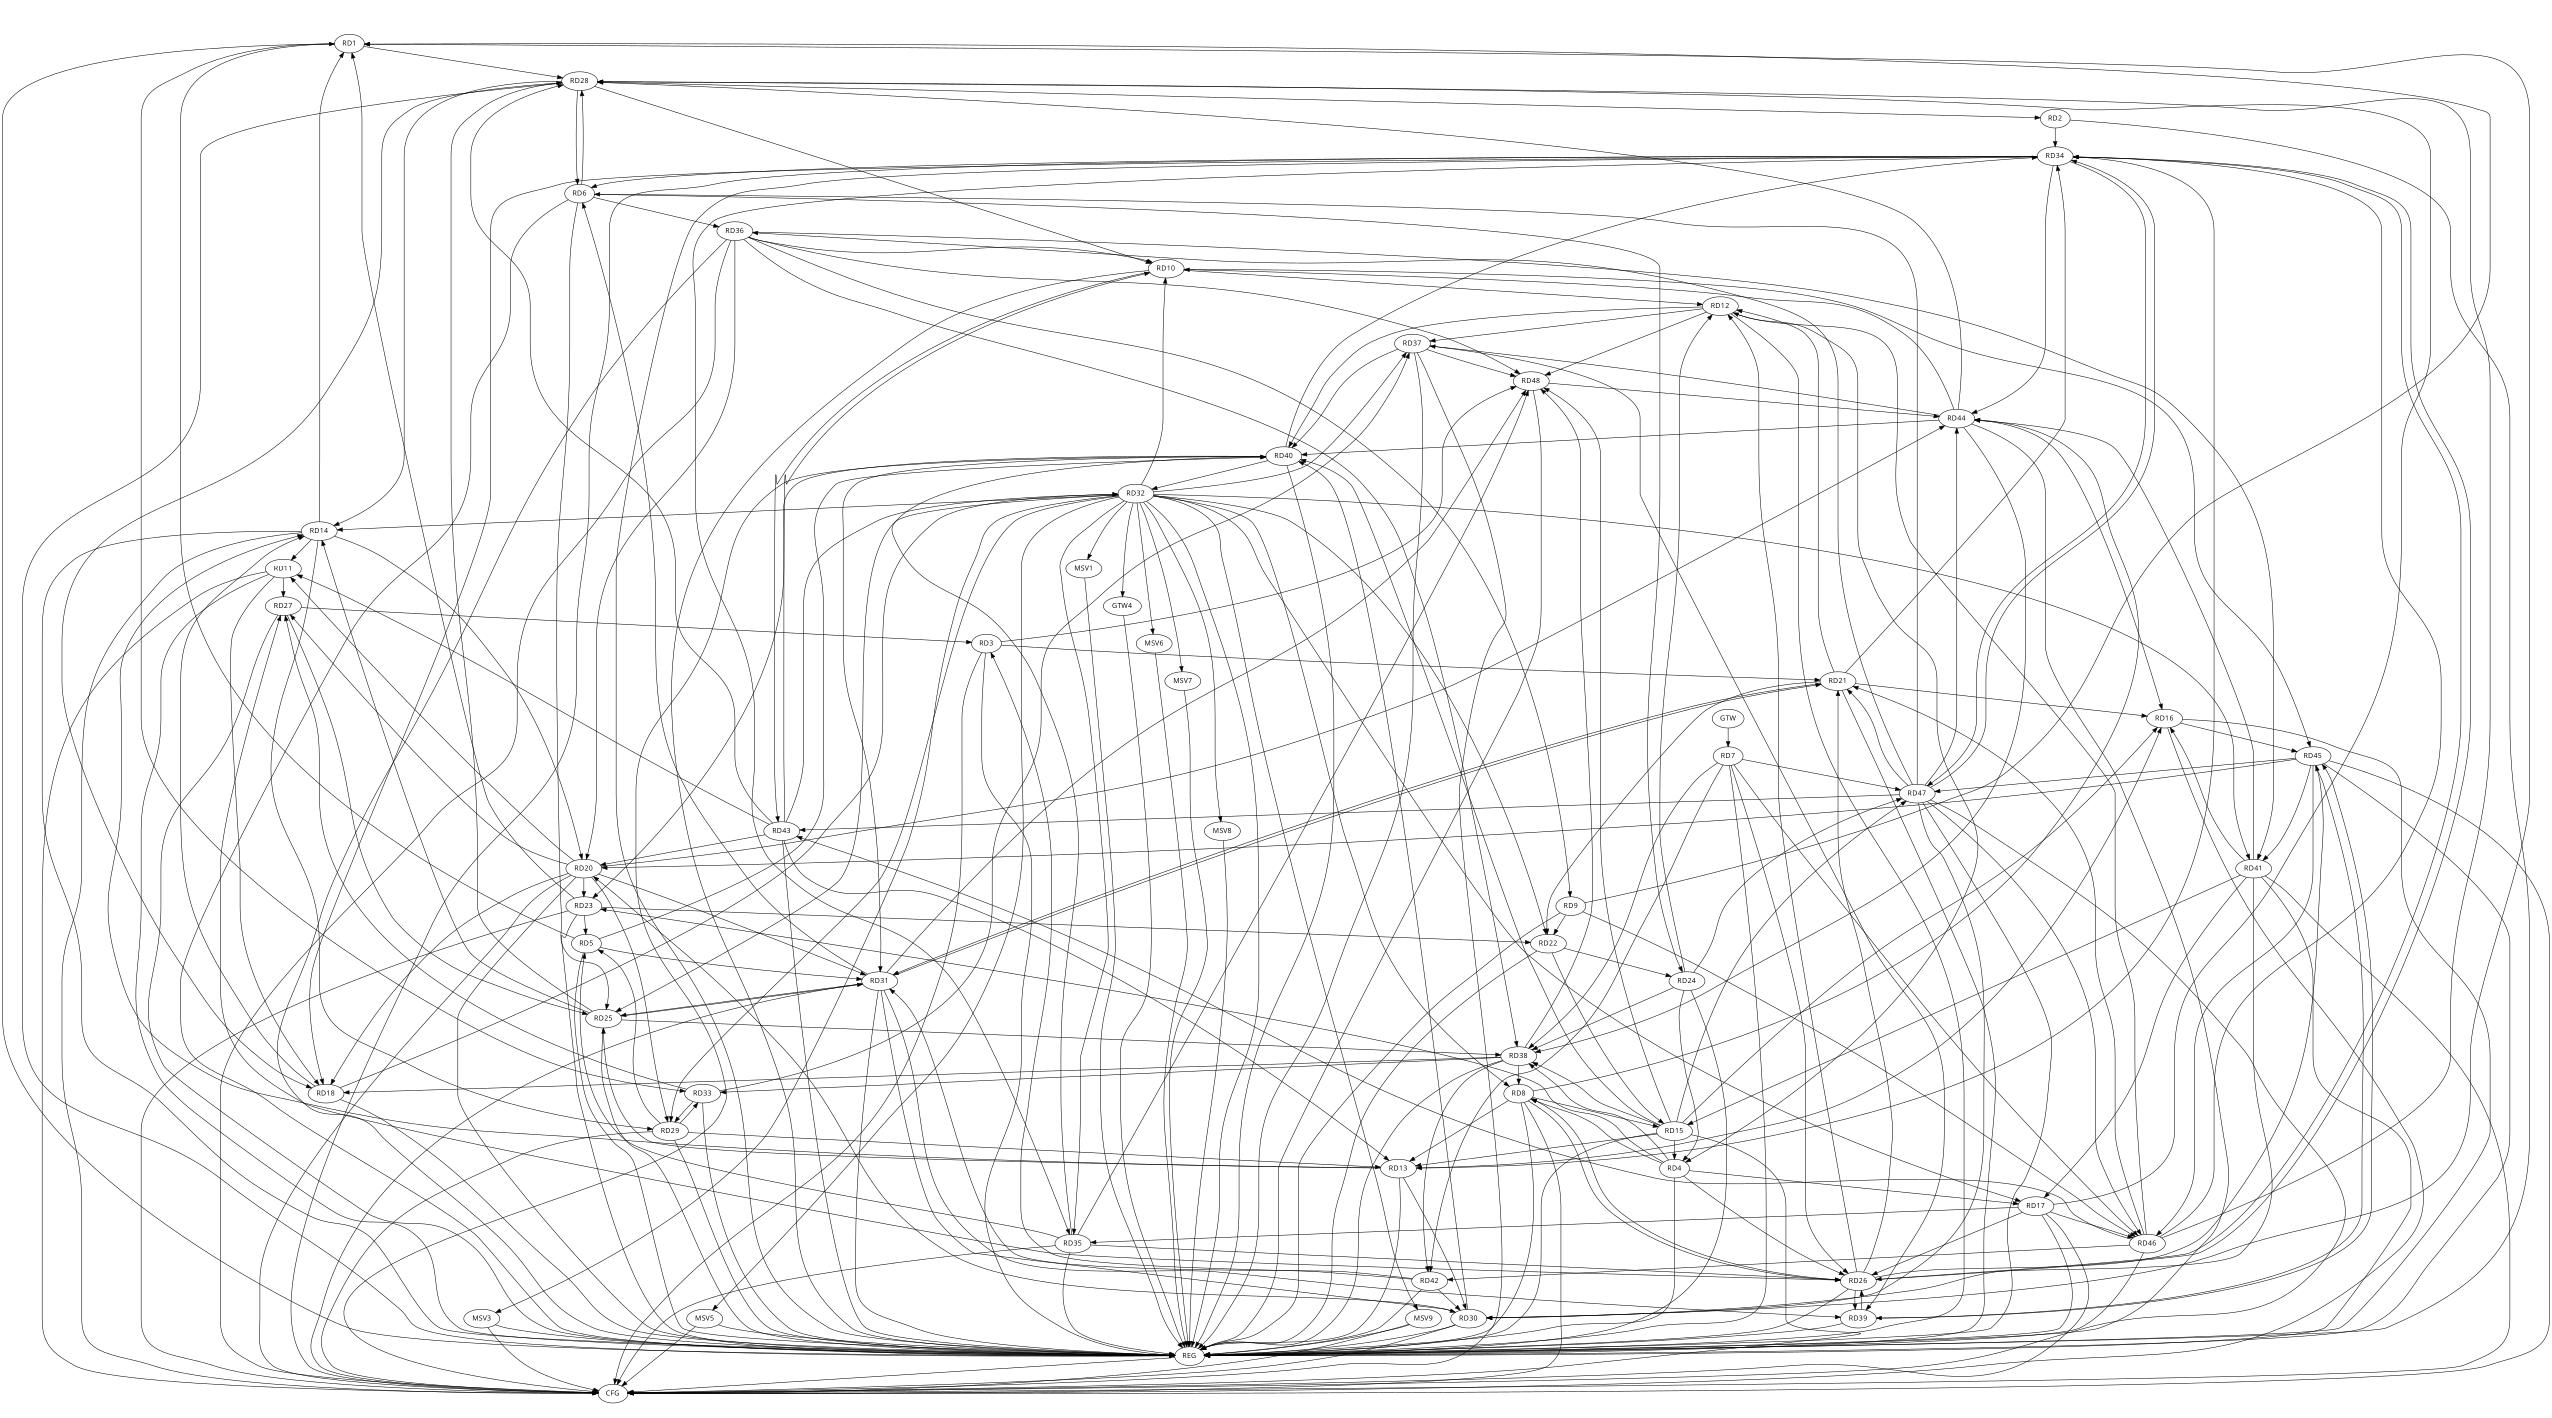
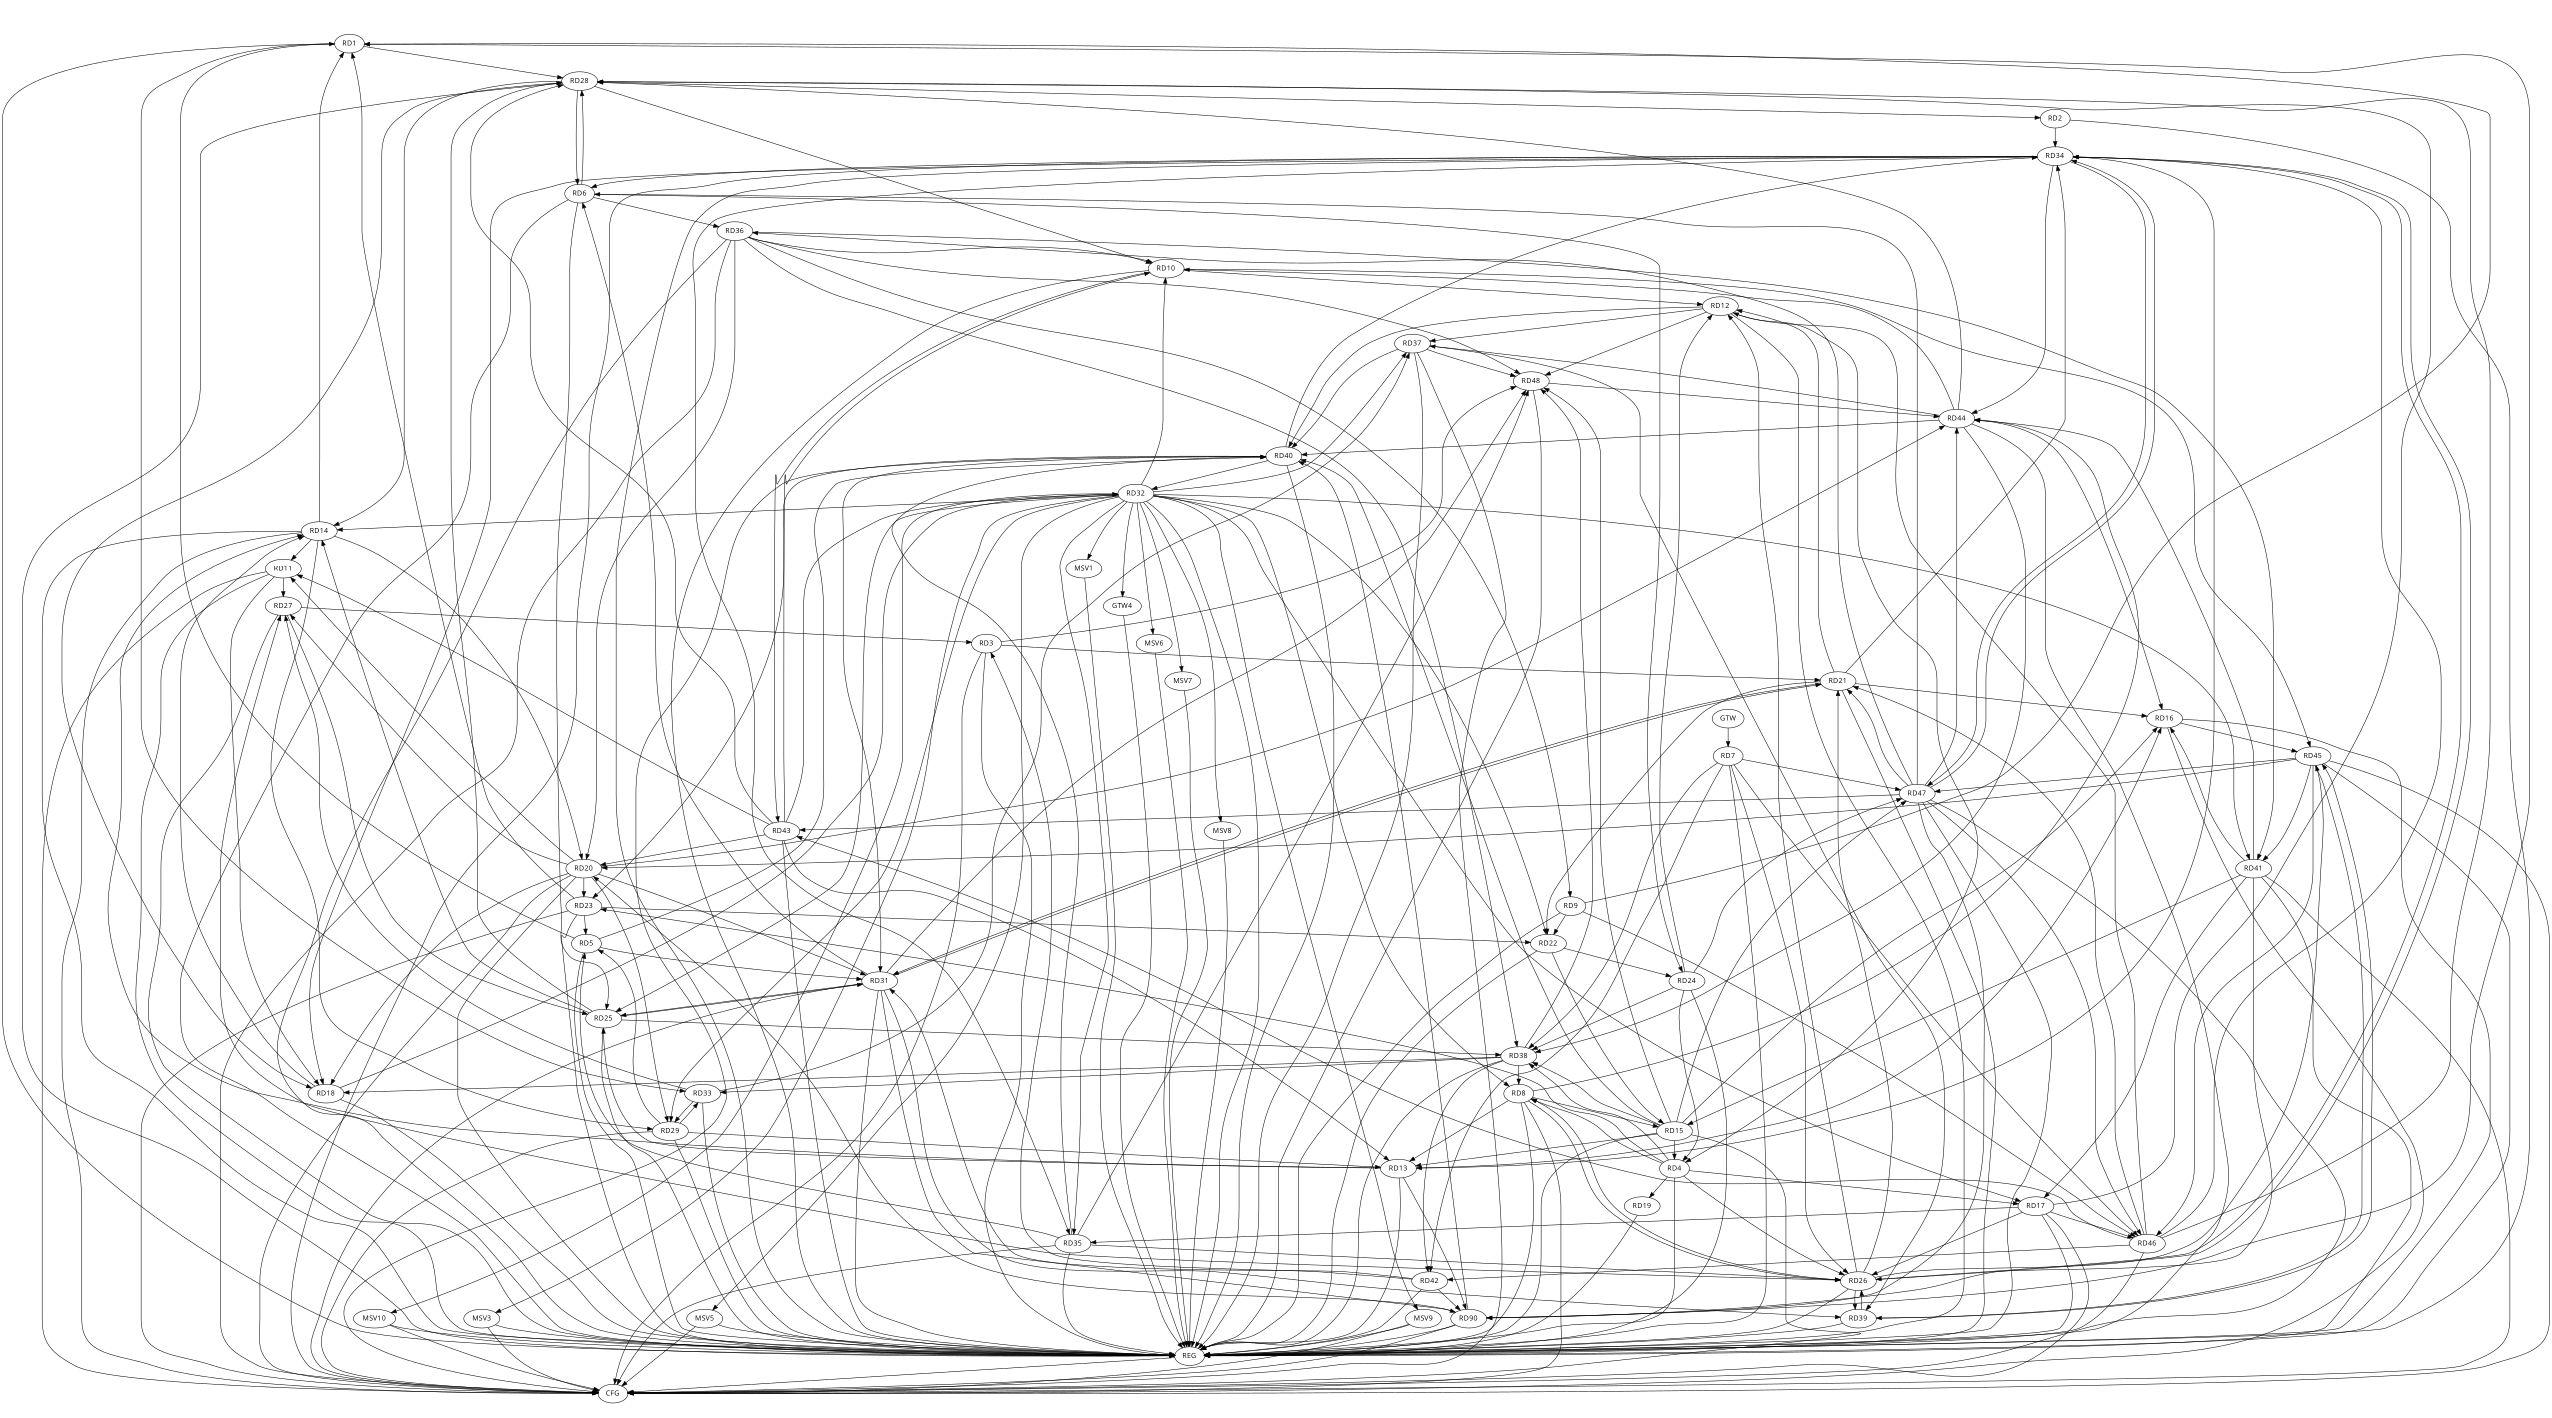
node "RD19": added
node "MSV10": added
node "RD30": label "RD30" -> "RD90"
